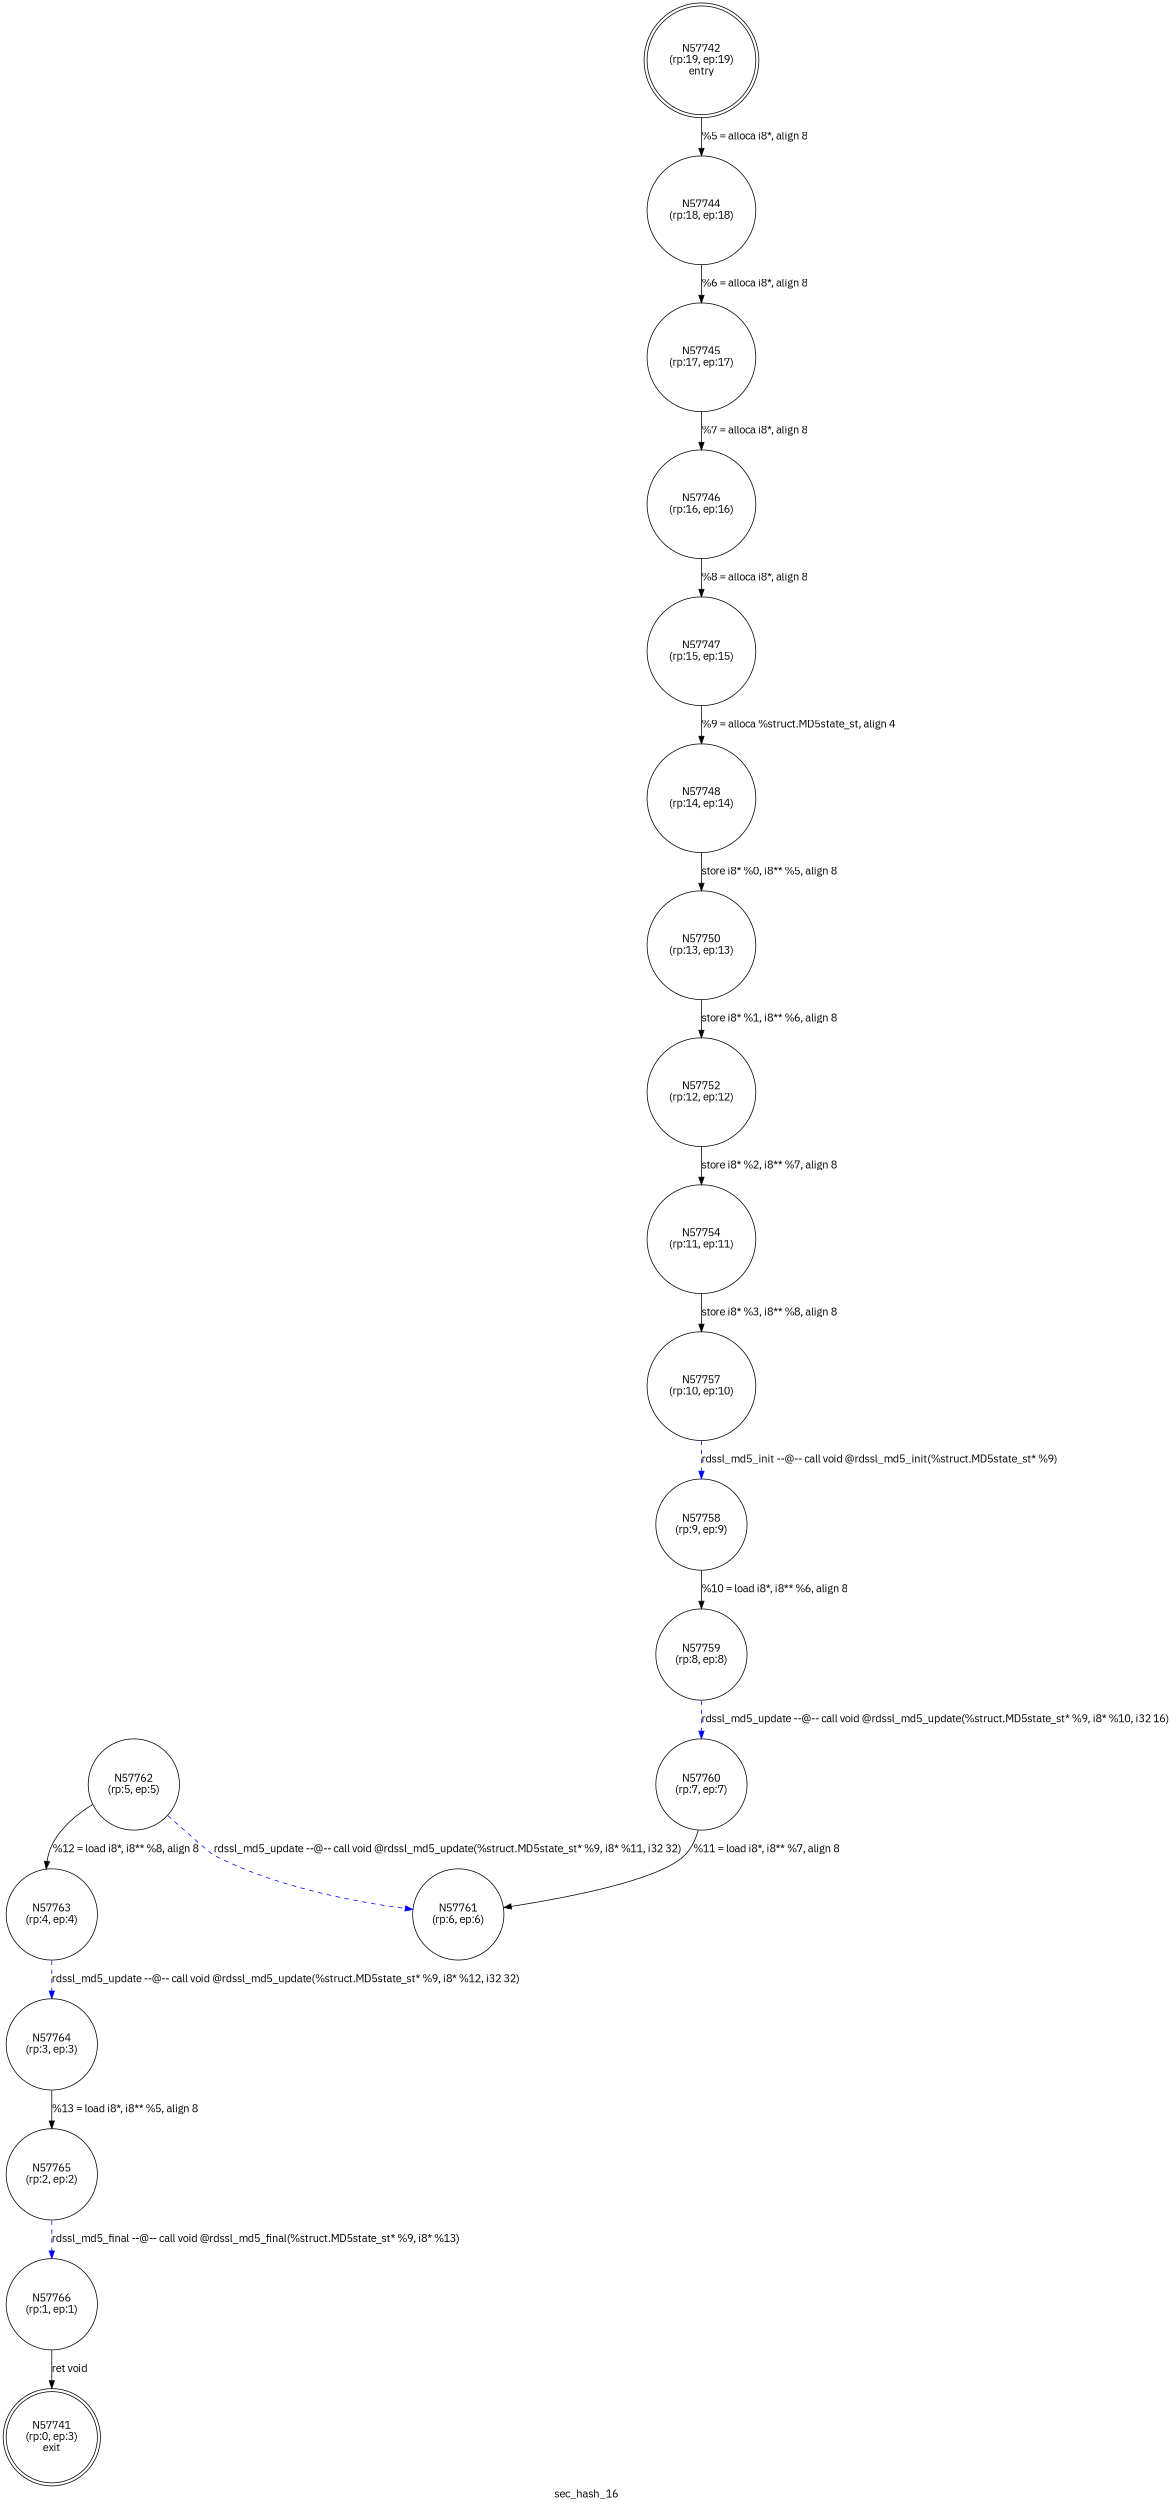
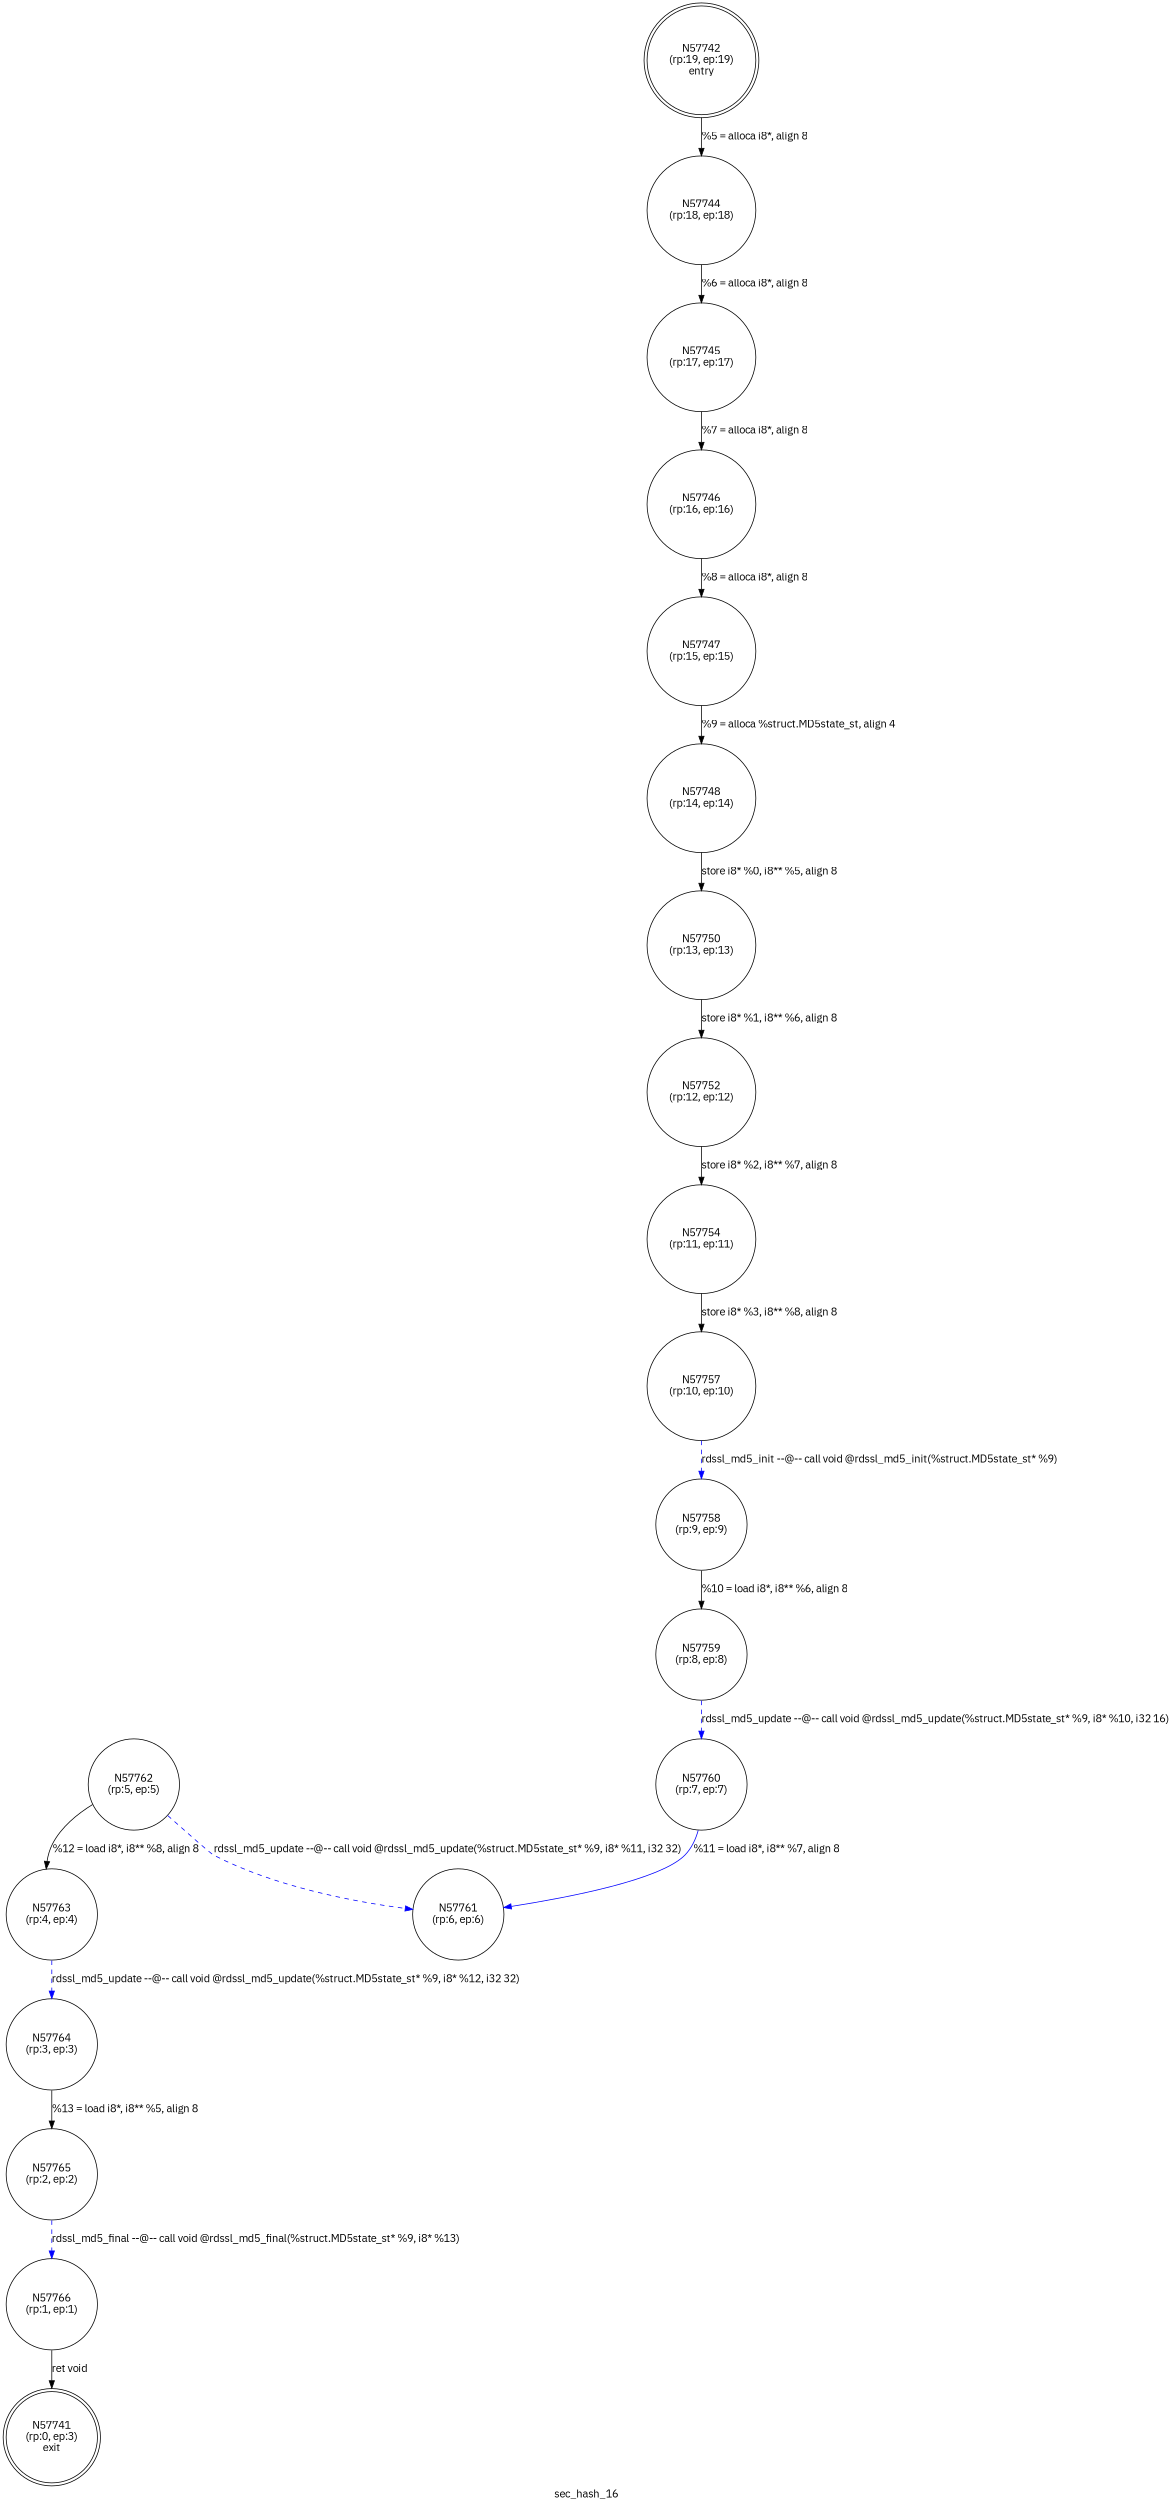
edge "N57760 (rp:7, ep:7)" -> "N57761 (rp:6, ep:6)": color black -> blue
